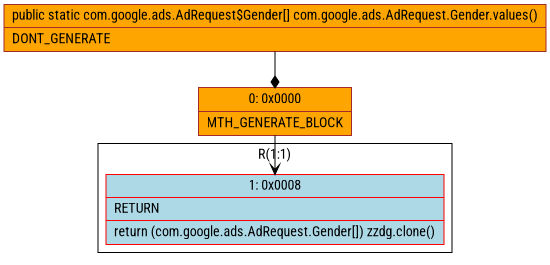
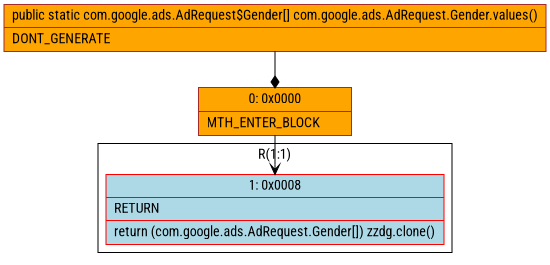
node "0: 0x0000": text "MTH_GENERATE_BLOCK" -> "MTH_ENTER_BLOCK"
